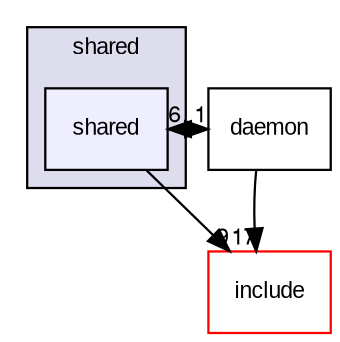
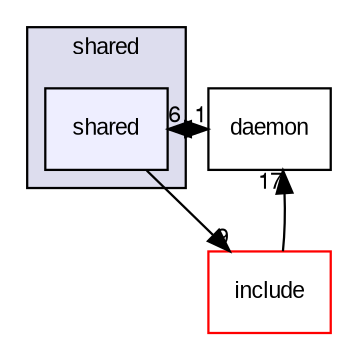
edge "daemon" -> "include": reversed
